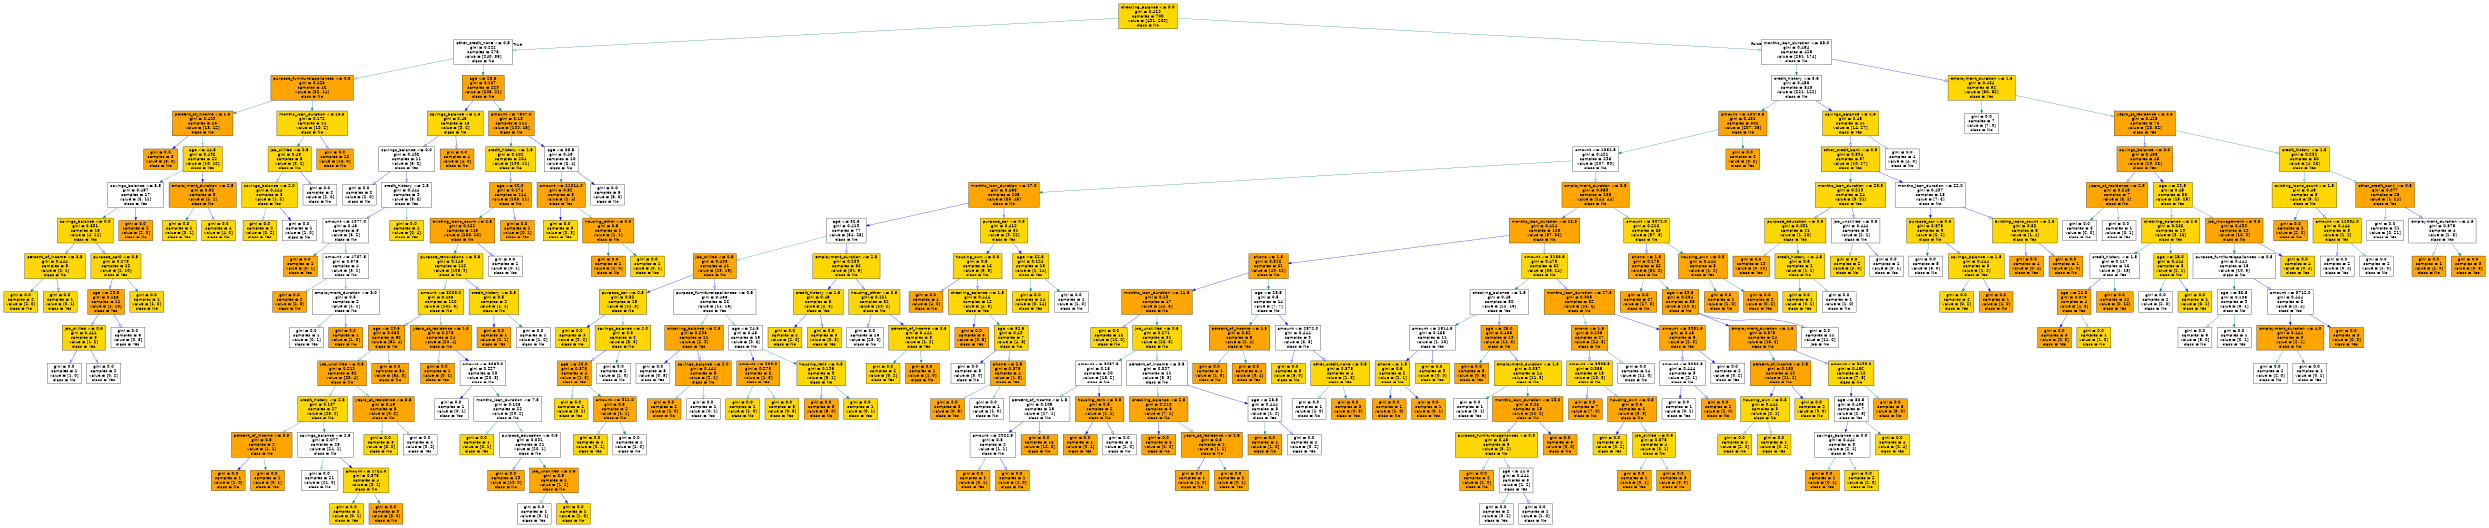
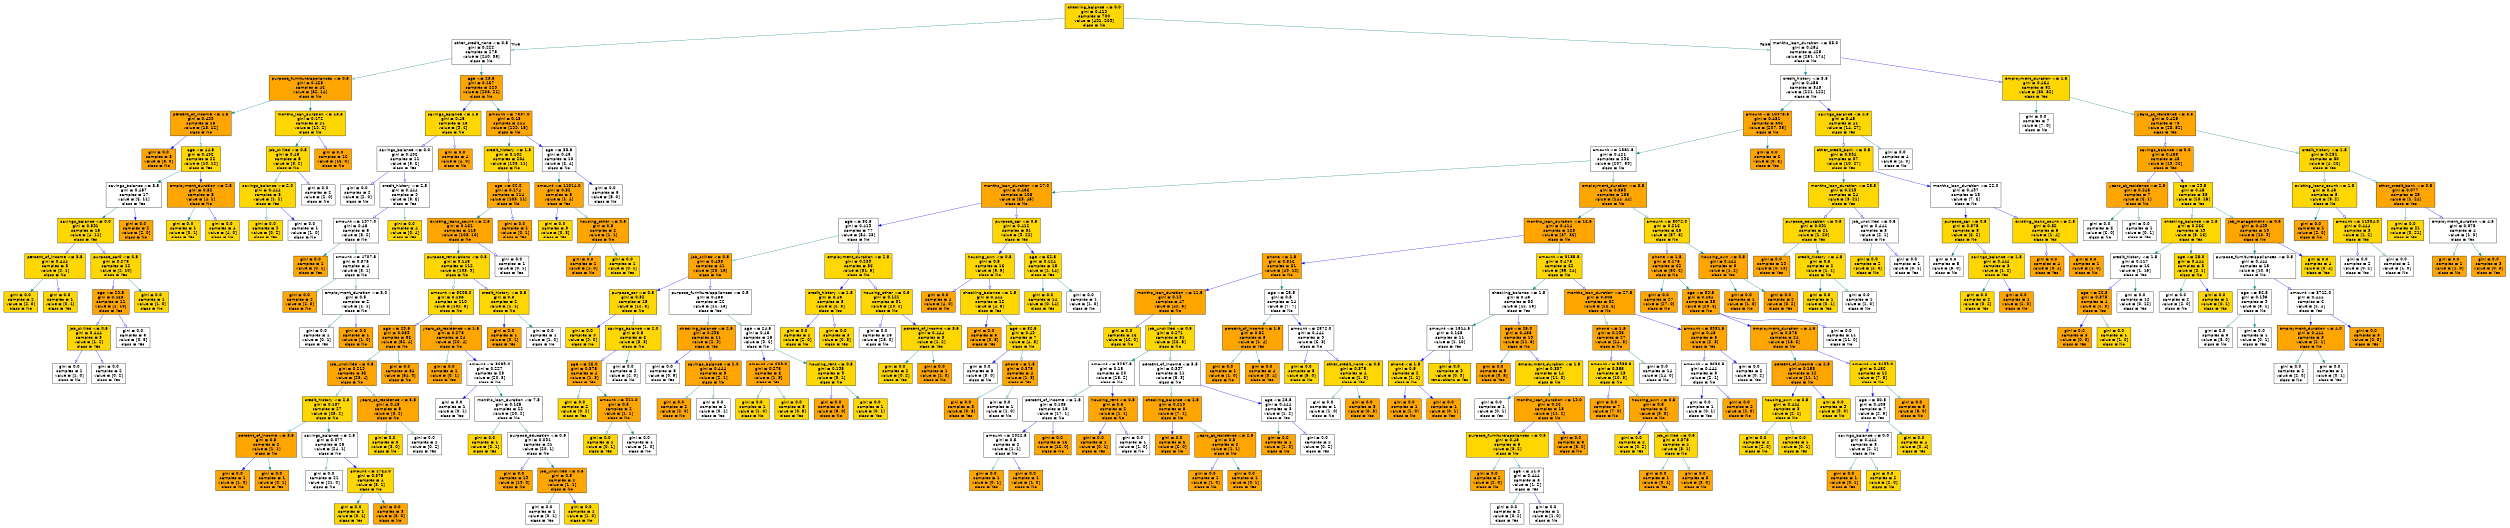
node "gini = 0.0 samples = 21 value = [0, 21] class = Yes": fillcolor white -> gold
node "gini = 0.0 samples = 12 value = [0, 12] class = Yes": fillcolor orange -> white
node "gini = 0.0 samples = 11 value = [11, 0] job = No": label "gini = 0.0 samples = 11 value = [11, 0] job = No" -> "gini = 0.0 samples = 11 value = [11, 0] class = No"
node "gini = 0.0 samples = 9 value = [0, 9] class = Yes": label "gini = 0.0 samples = 9 value = [0, 9] class = Yes" -> "gini = 0.0 samples = 9 value = [0, 9] renovations = Yes"
